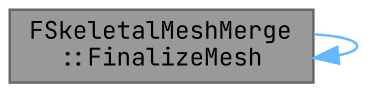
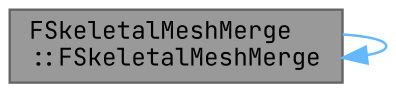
node "FSkeletalMeshMerge ::FinalizeMesh": label "FSkeletalMeshMerge ::FinalizeMesh" -> "FSkeletalMeshMerge ::FSkeletalMeshMerge"
